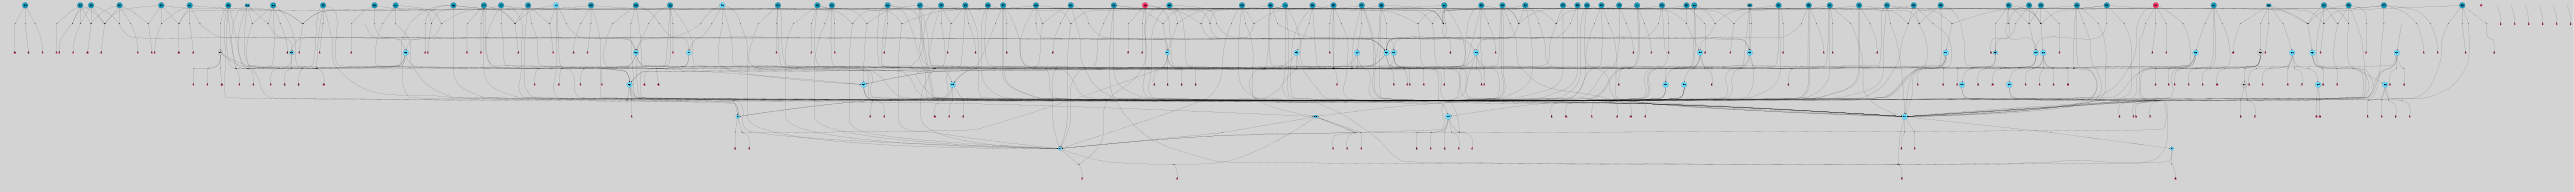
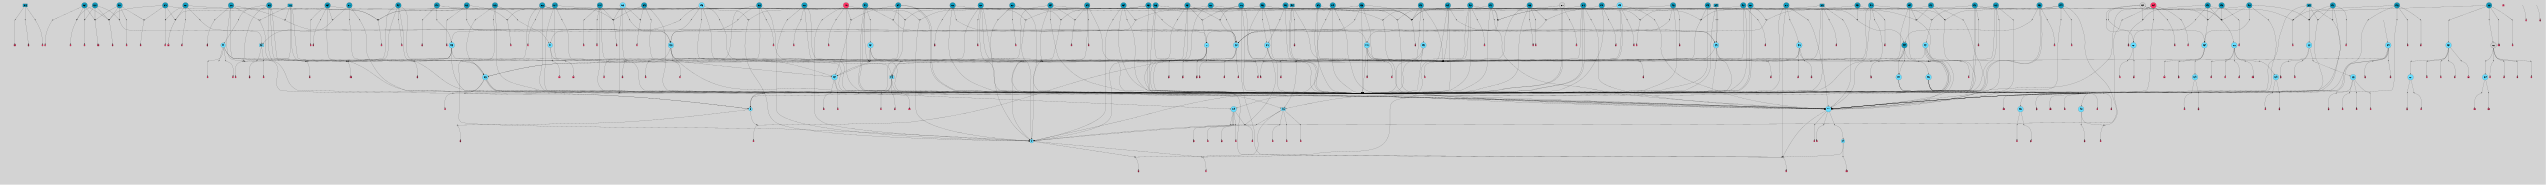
node "T215": shape circle -> box
node "T901": added
node "T703": fillcolor #1199bb -> #ff3366
node "T904": shape circle -> box
node "T853": fillcolor #ff3366 -> #1199bb
node "T959": fillcolor #1199bb -> #66ddff
node "T871": fillcolor #1199bb -> #cccccc
node "T873": shape circle -> box
node "T891": fillcolor #1199bb -> #cccccc
node "T832": shape box -> circle
node "T842": shape circle -> box
node "T90": fillcolor #cccccc -> #66ddff
node "T929": fillcolor #66ddff -> #1199bb
node "T887": shape box -> circle
node "T830": fillcolor #cccccc -> #66ddff
node "T828": fillcolor #66ddff -> #cccccc
node "13": removed
node "T193": shape circle -> box
node "T827": fillcolor #cccccc -> #66ddff
node "T928": added
node "T930": added
